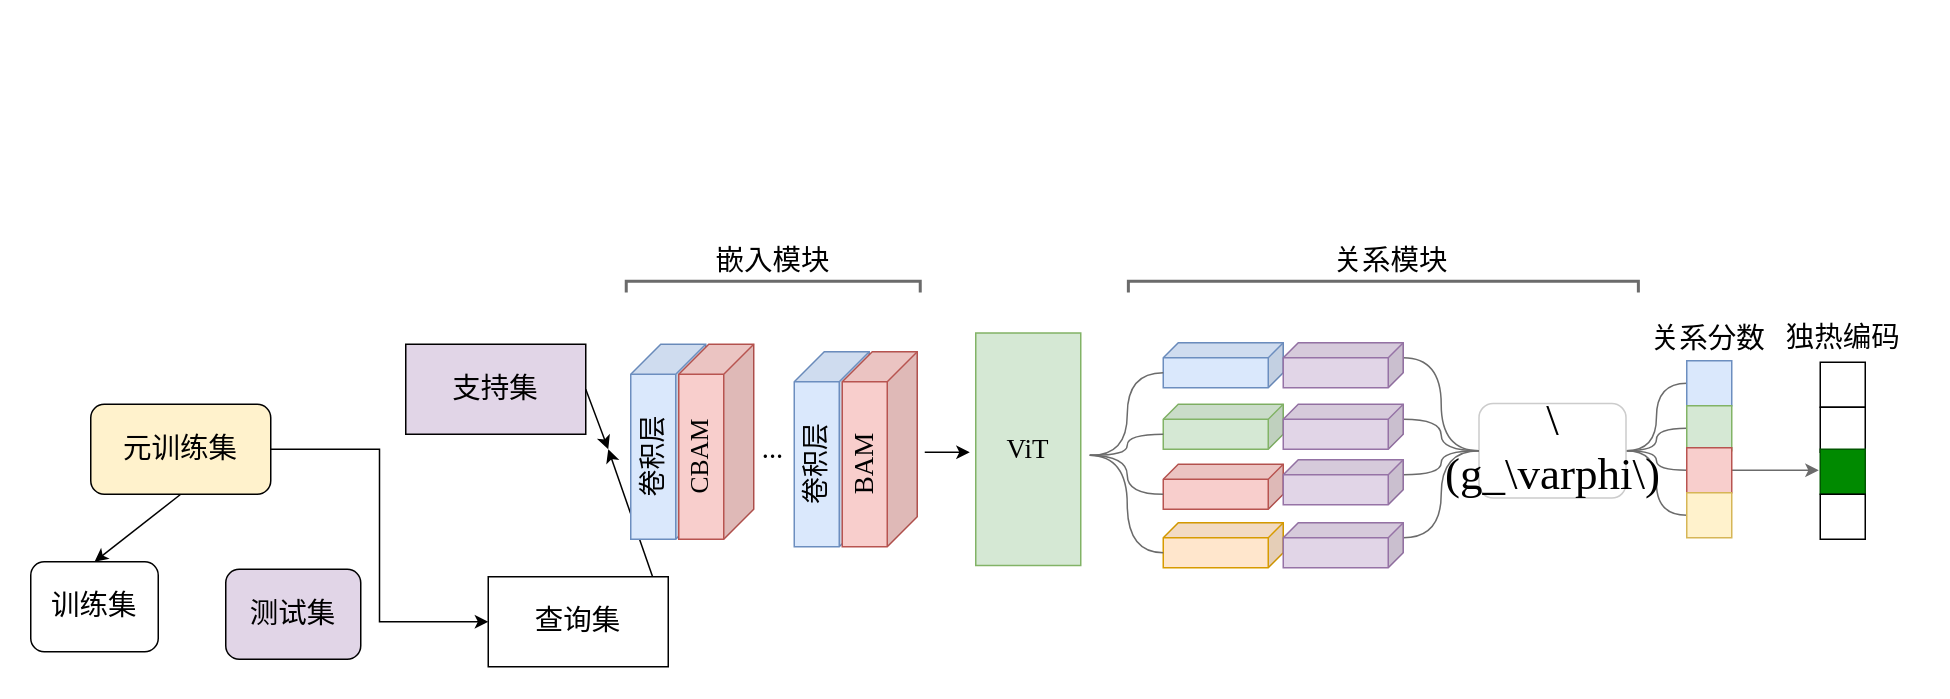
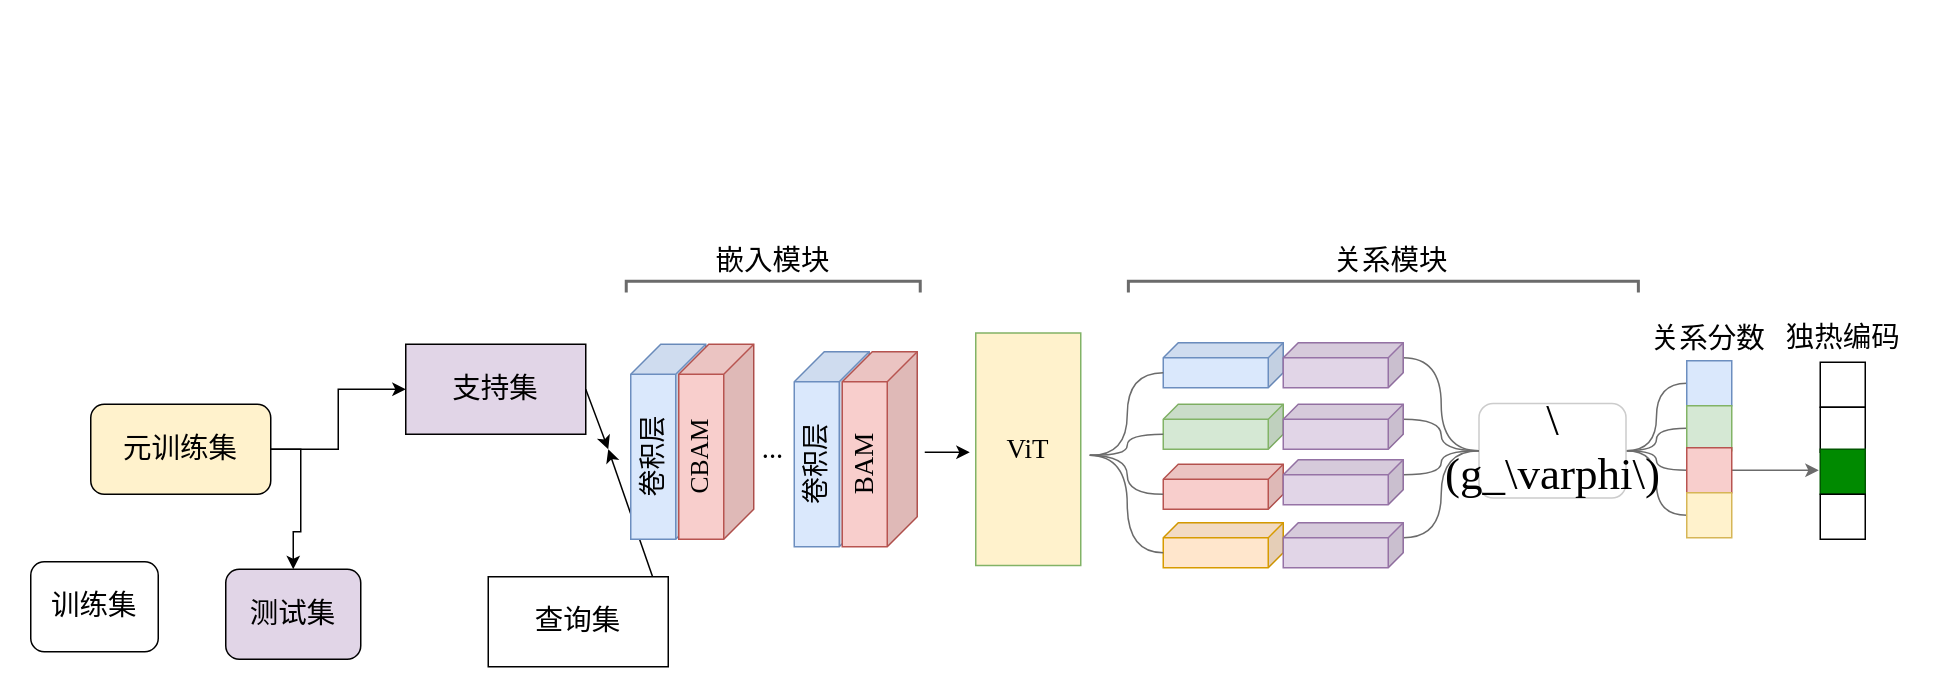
edge "元训练集" -> "支持集": added
node "ViT": fillcolor #d5e8d4 -> #fff2cc
edge "元训练集" -> "训练集": removed
edge "元训练集" -> "查询集": now "元训练集" -> "测试集"
